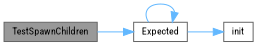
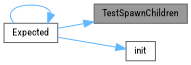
edge "TestSpawnChildren" -> "Expected": reversed
